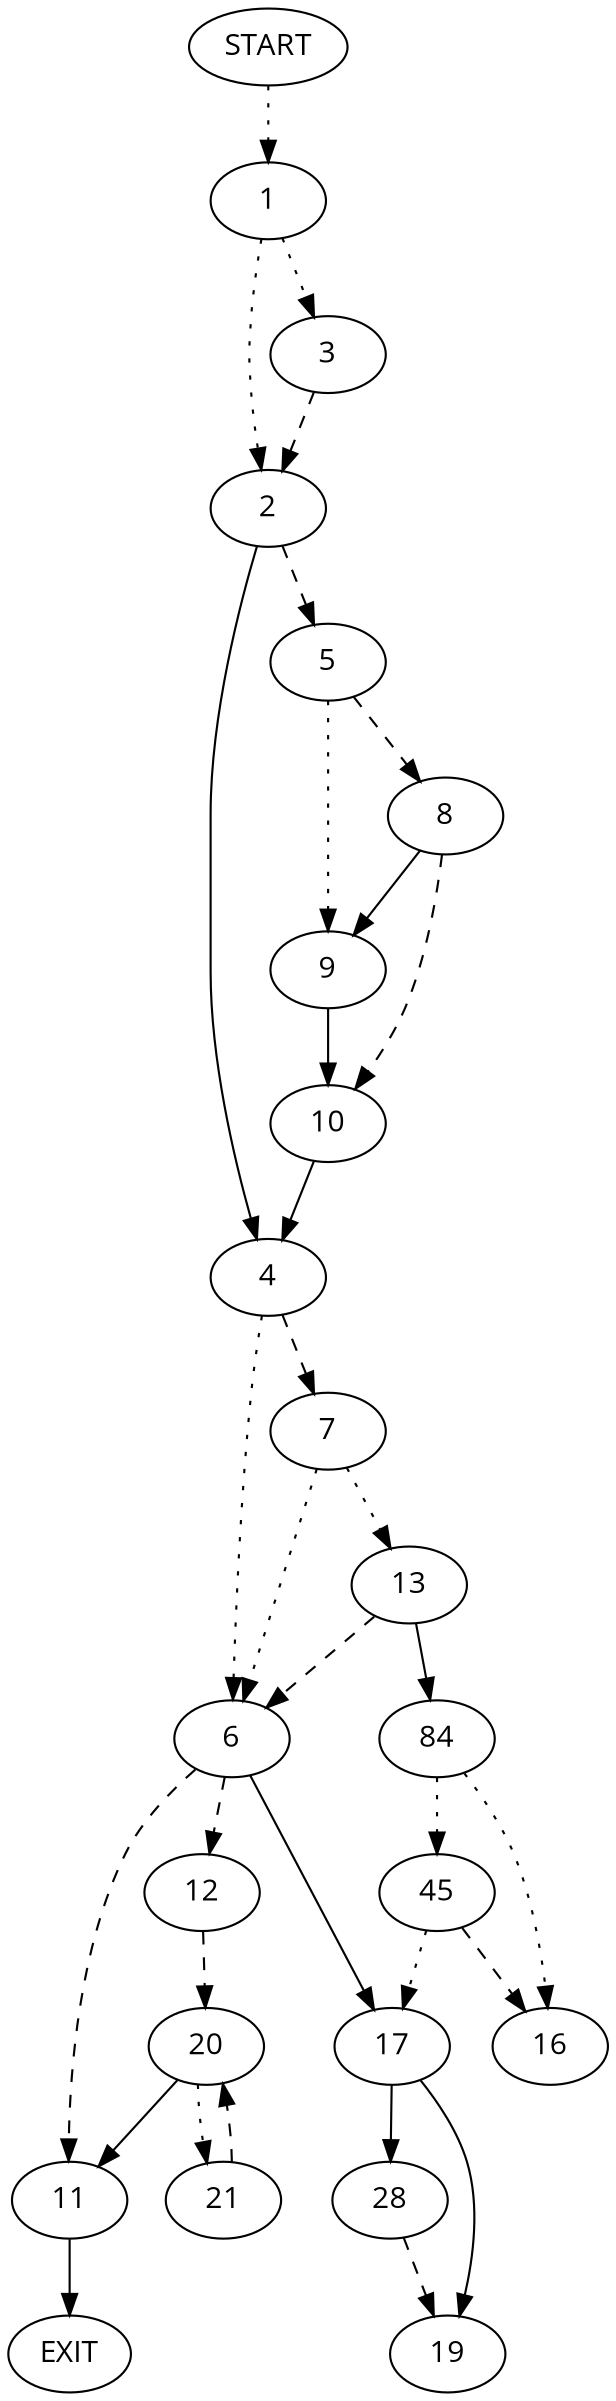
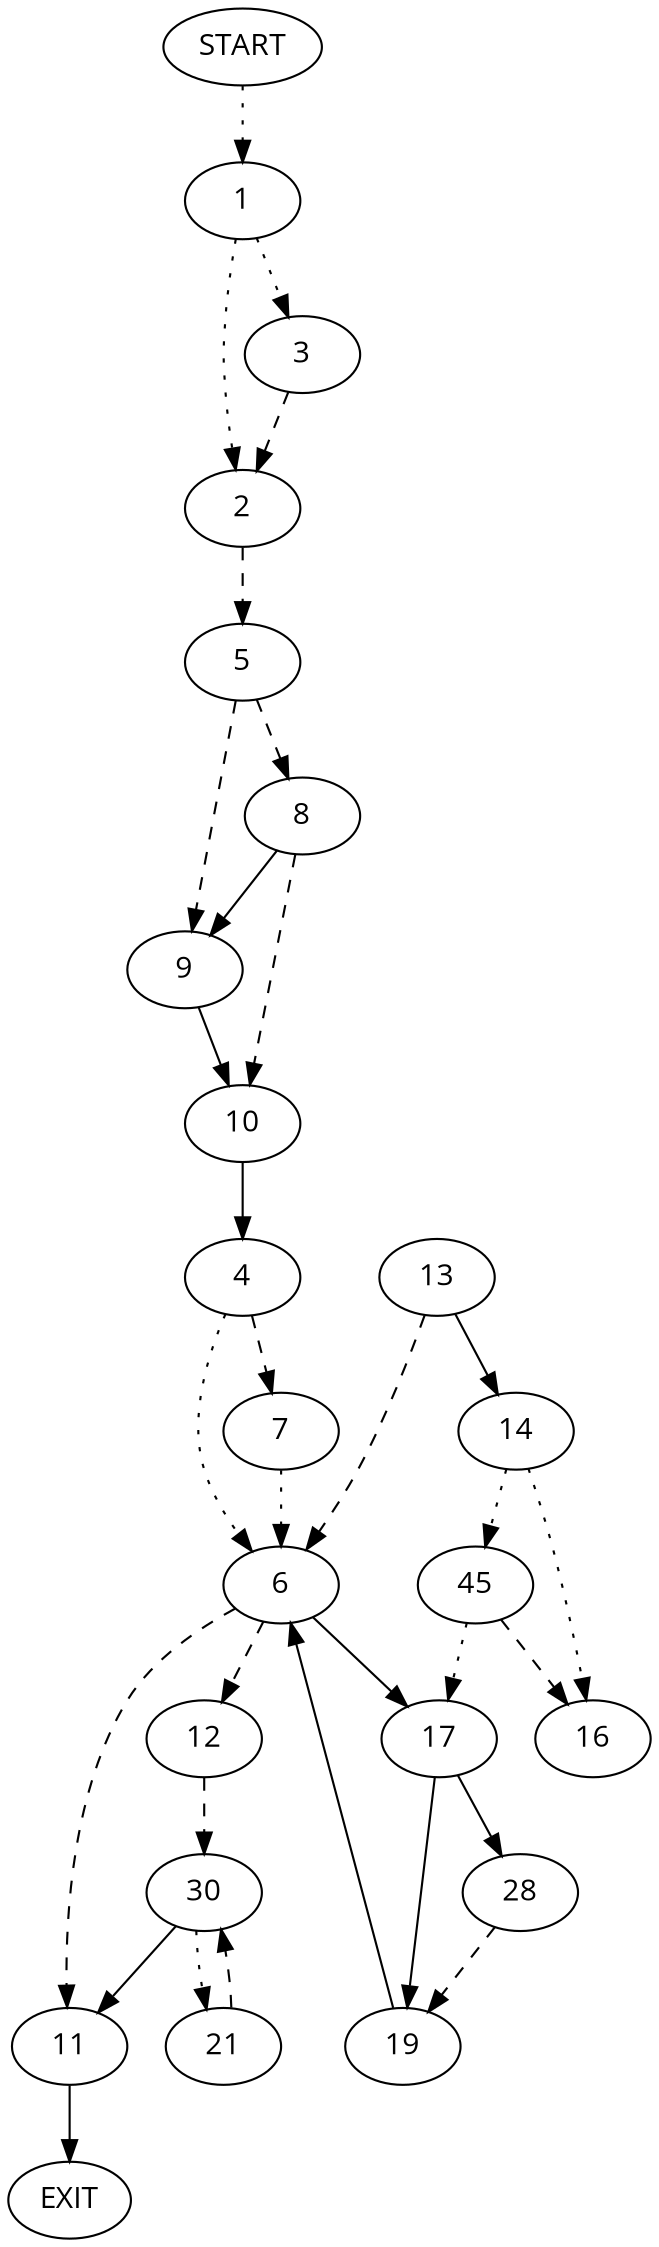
edge "5" -> "9": style dotted -> dashed
edge "2" -> "4": removed
edge "7" -> "13": removed
node "84": label "84" -> "14"
edge "19" -> "6": added
node "20": label "20" -> "30"
